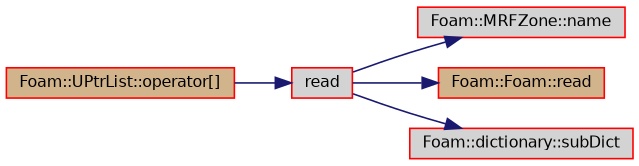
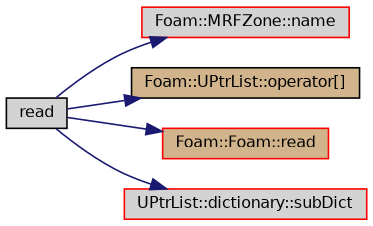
node "Foam::UPtrList::operator[]": color red -> black
edge "Foam::UPtrList::operator[]" -> "read": reversed
node "read": color red -> black
node "Foam::dictionary::subDict": label "Foam::dictionary::subDict" -> "UPtrList::dictionary::subDict"
